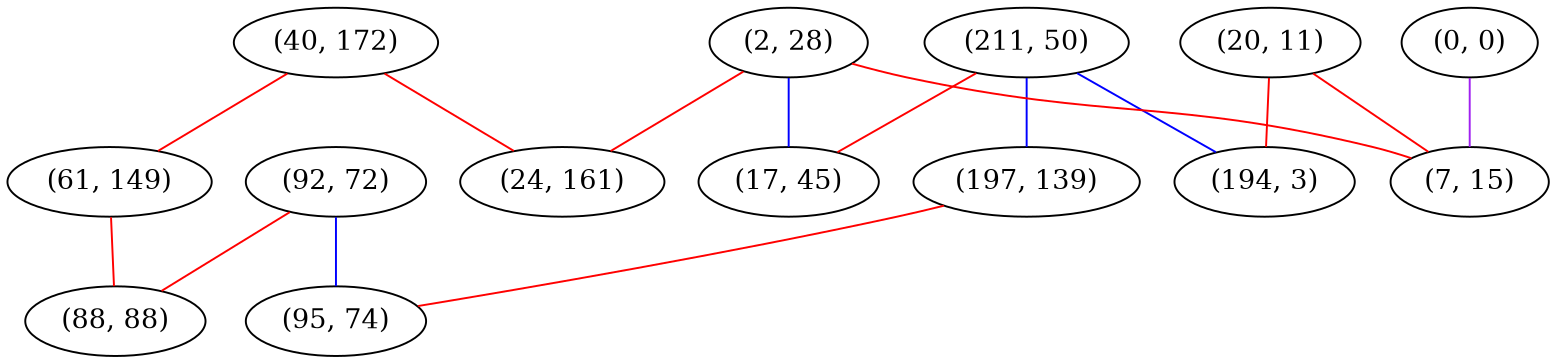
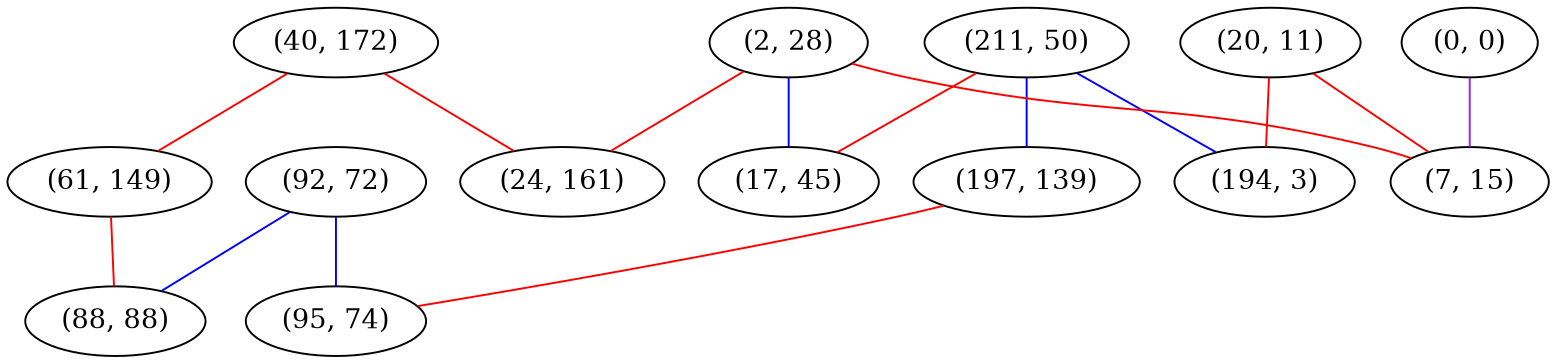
edge "(92, 72)" -- "(88, 88)": color red -> blue
